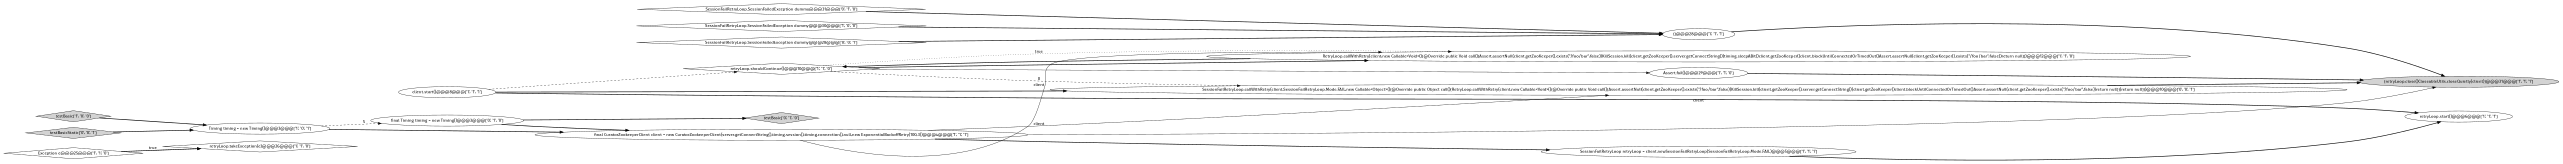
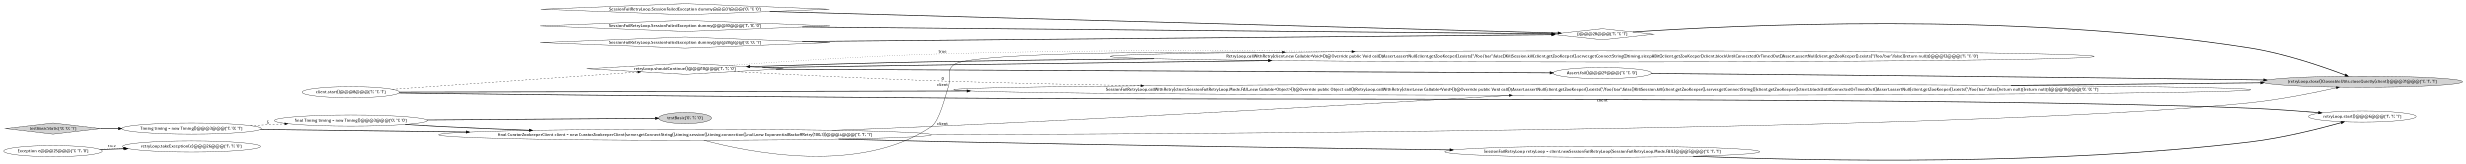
node "{}@@@28@@@['1', '1', '1']": shape ellipse -> diamond
edge "retryLoop.shouldContinue()@@@10@@@['1', '1', '0']" -> "Assert.fail()@@@29@@@['1', '1', '0']": style solid -> bold
node "testBasic['1', '0', '0']": removed
node "testBasic['0', '1', '0']": shape diamond -> ellipse
node "retryLoop.takeException(e)@@@26@@@['1', '1', '0']": shape diamond -> ellipse
node "Exception e@@@25@@@['1', '1', '0']": shape diamond -> ellipse
